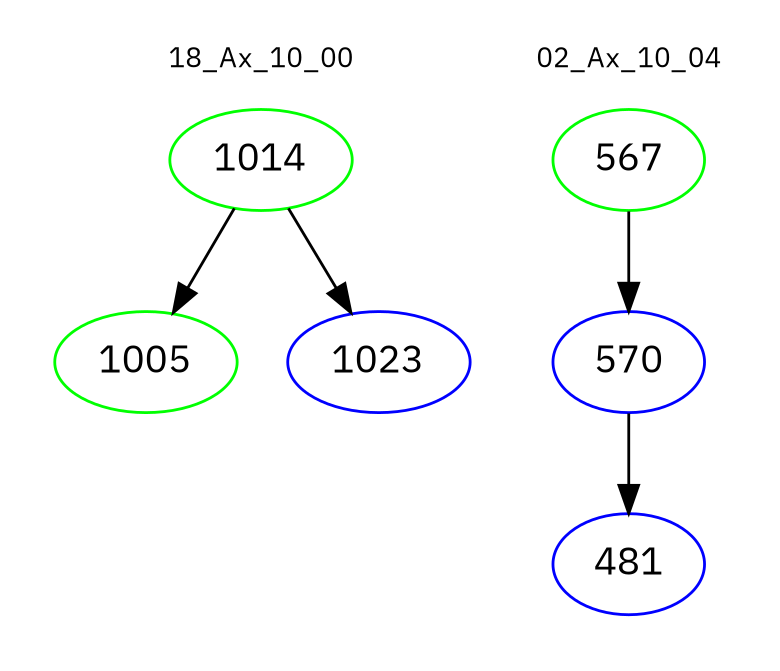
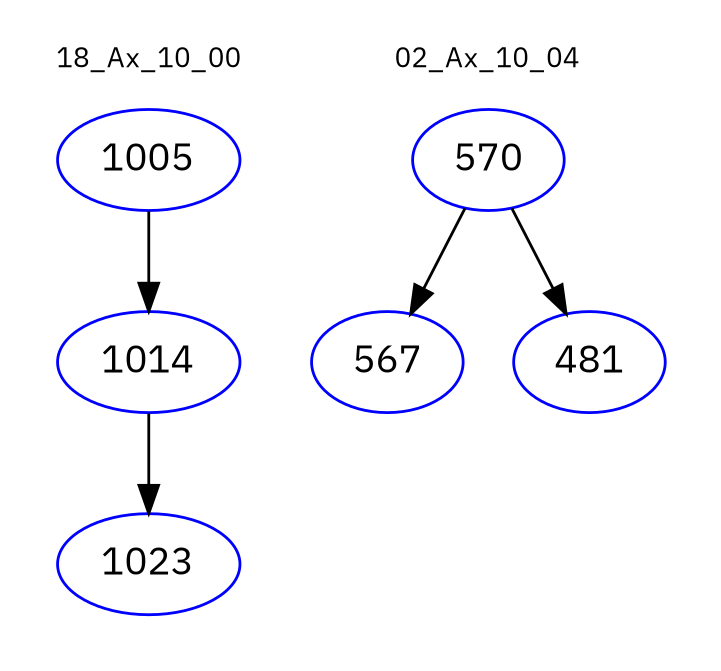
node "1014": color green -> blue
node "567": color green -> blue
edge "567" -> "570": reversed
edge "1014" -> "1005": reversed
node "1005": color green -> blue
